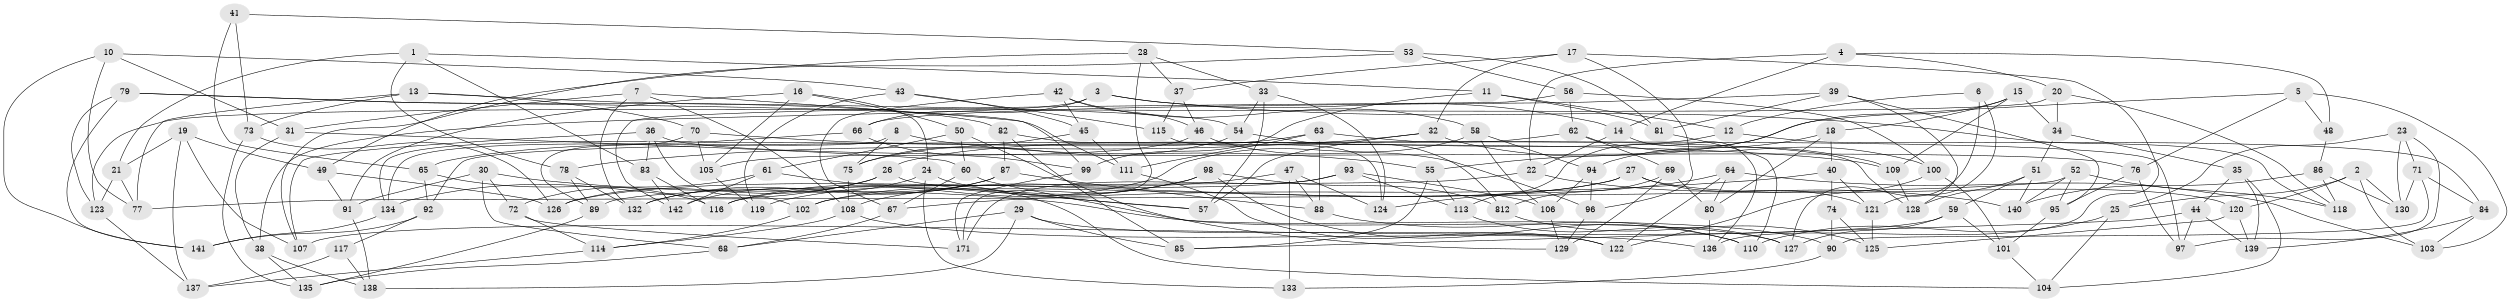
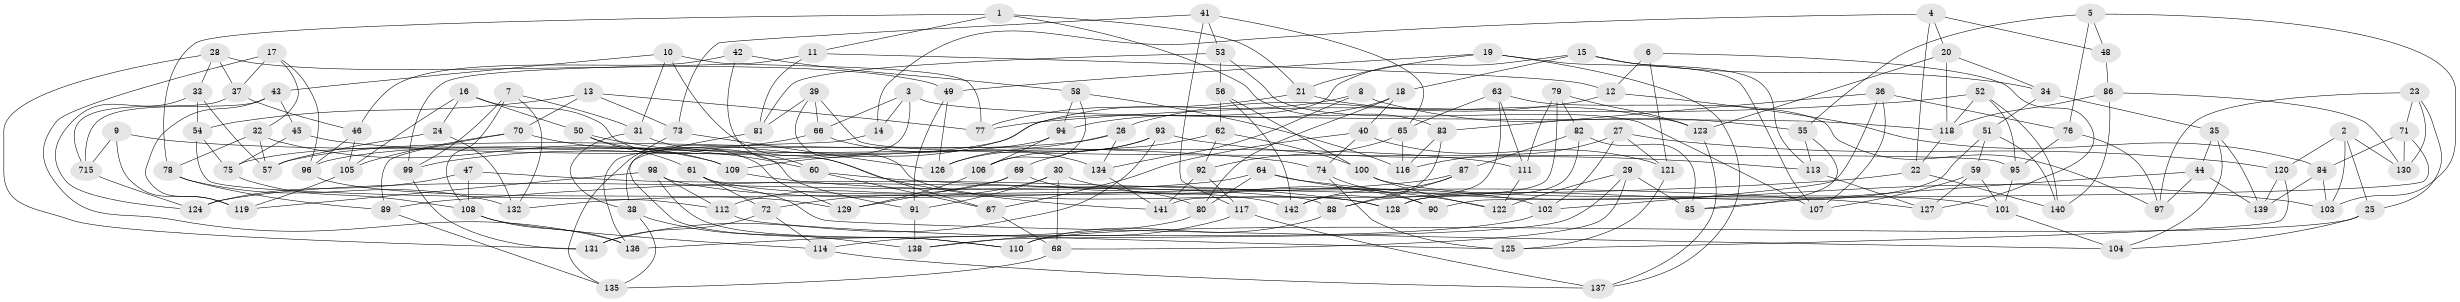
edge "42" -- "45": removed
edge "41" -- "117": added
node "9": added
node "115": label "115" -> "715"
edge "14" -- "22": now "118" -- "22"
node "812": label "812" -> "112"
node "171": label "171" -> "131"
node "133": removed
